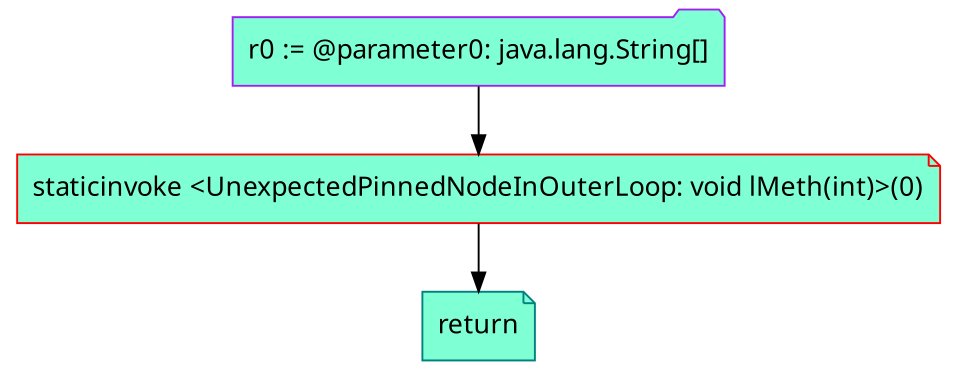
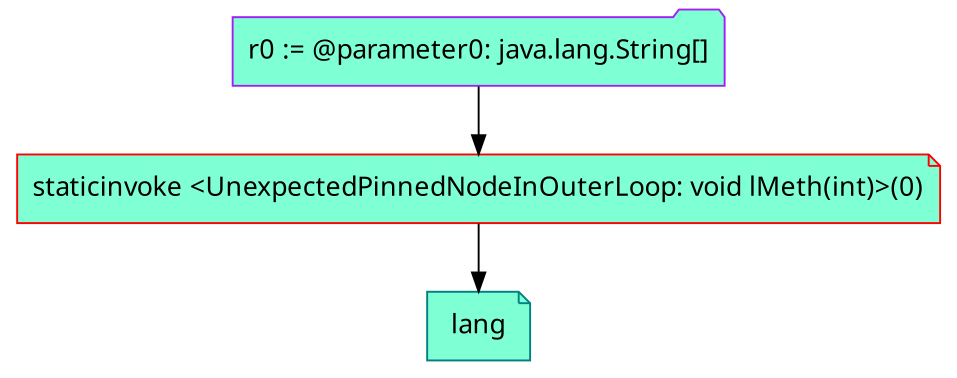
node "return": label "return" -> "lang"
